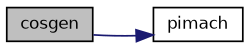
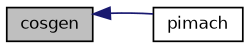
edge "cosgen" -> "pimach": reversed
